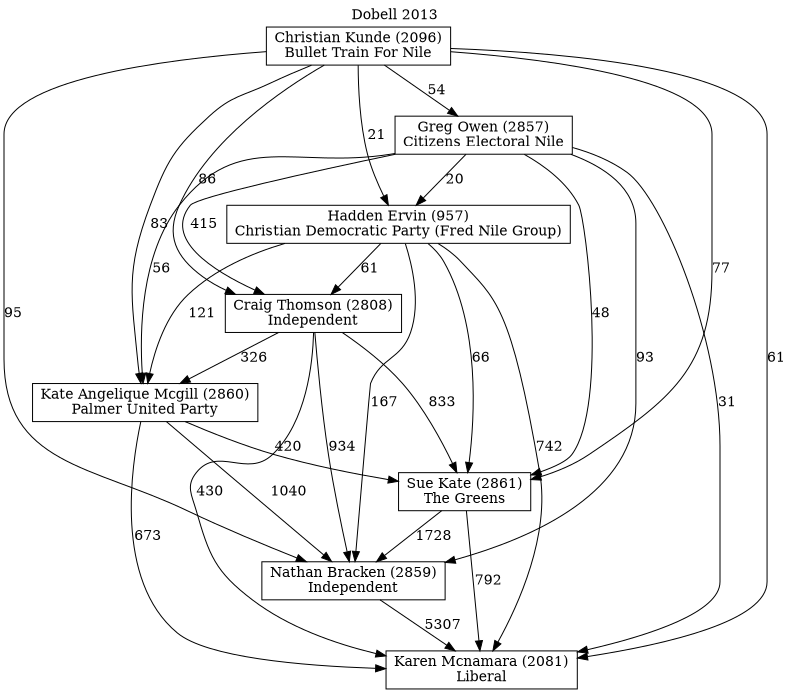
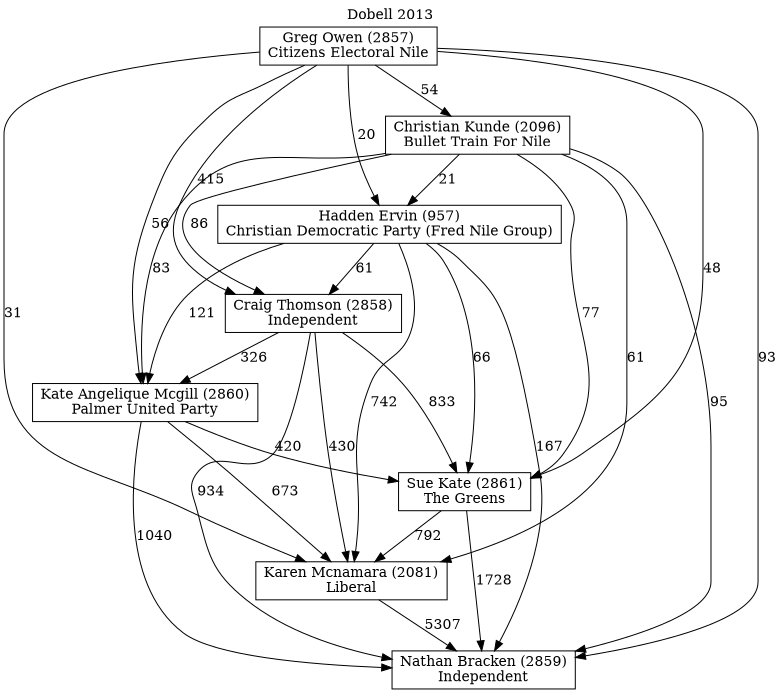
edge "Christian Kunde (2096) Bullet Train For Nile" -> "Greg Owen (2857) Citizens Electoral Nile": reversed
node "Craig Thomson (2808) Independent": label "Craig Thomson (2808) Independent" -> "Craig Thomson (2858) Independent"
edge "Nathan Bracken (2859) Independent" -> "Karen Mcnamara (2081) Liberal": reversed
